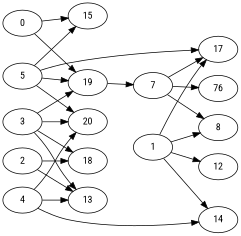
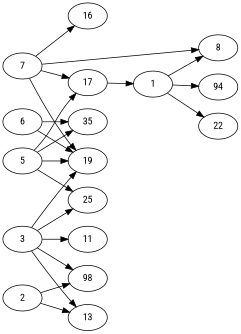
node "15": label "15" -> "35"
node "0": label "0" -> "6"
edge "19" -> "7": reversed
node "76": label "76" -> "16"
edge "1" -> "17": reversed
node "20": label "20" -> "25"
node "18": label "18" -> "98"
node "12": label "12" -> "22"
node "4": removed
node "14": label "14" -> "94"
node "11": added
